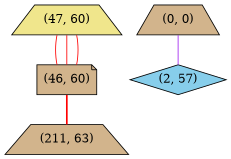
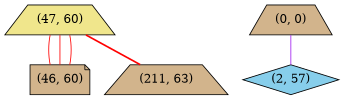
edge "(46, 60)" -- "(211, 63)": now "(47, 60)" -- "(211, 63)"
